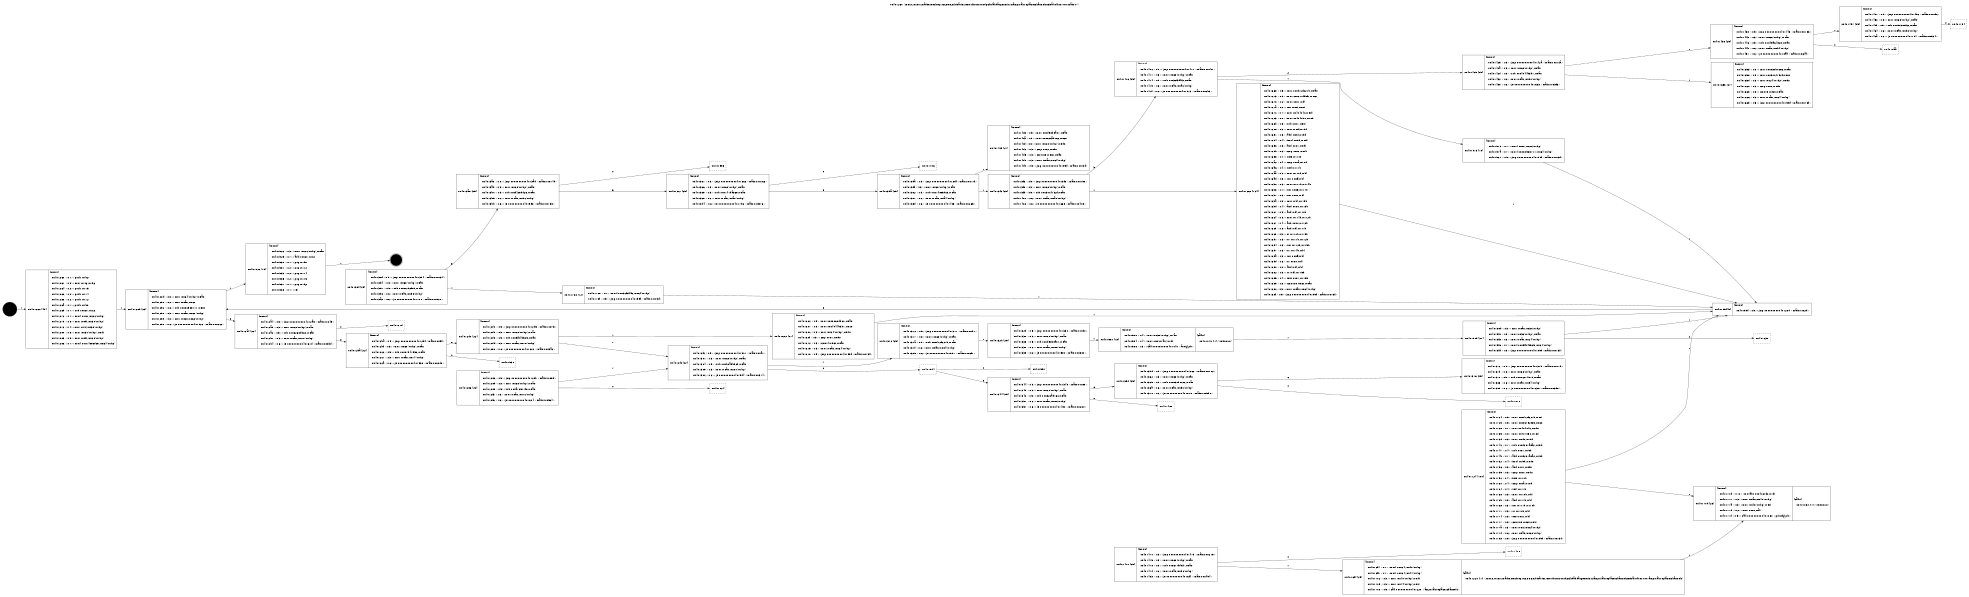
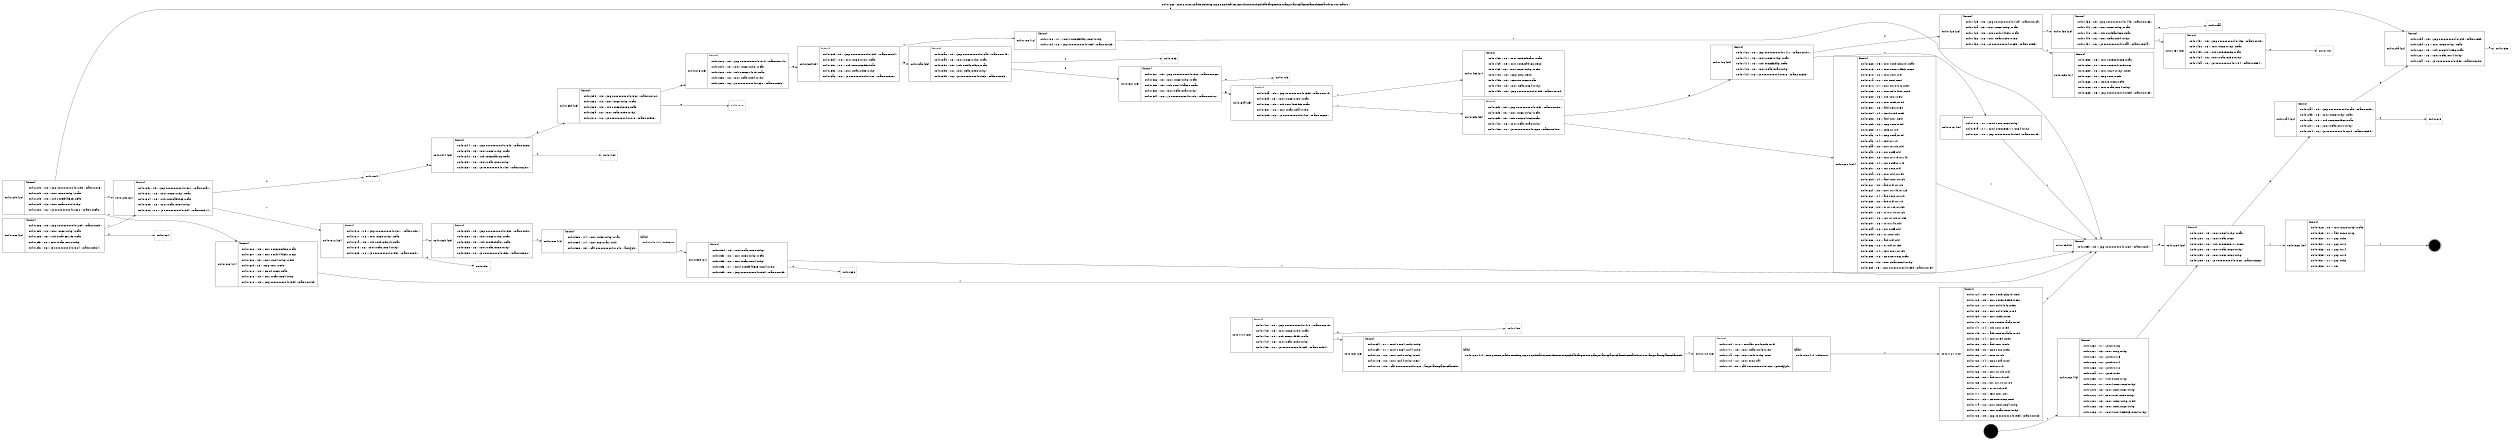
edge "0x401376 [25]" -> "0x40138f [25]": added, label "6"
edge "0x4012ba [22]" -> "0x4012d0 [22]": reversed
edge "0x4015d4" -> "0x401951": now "0x401312 [25]" -> "0x401951"
edge "0x401724 [100]" -> "0x40170d [23]": reversed
